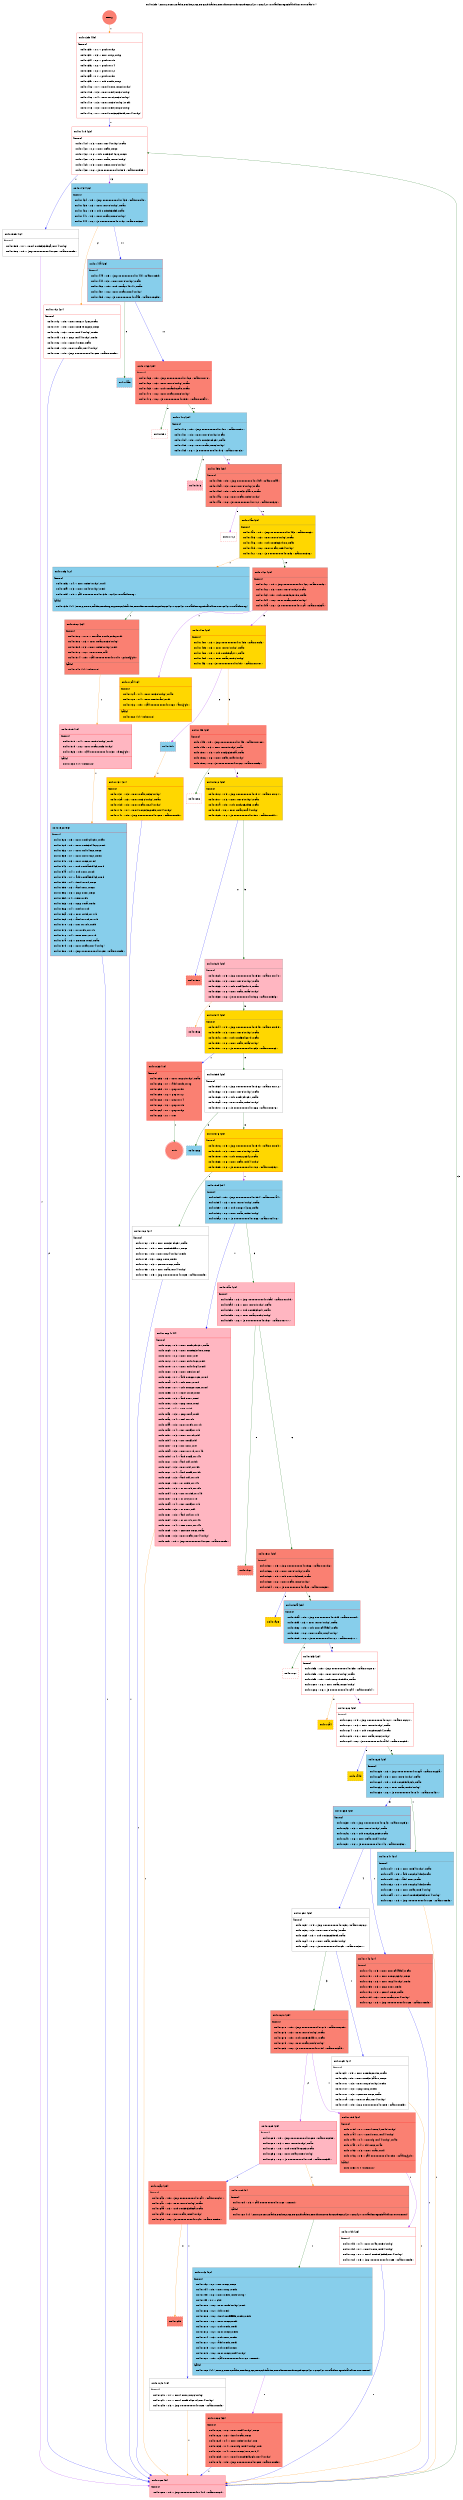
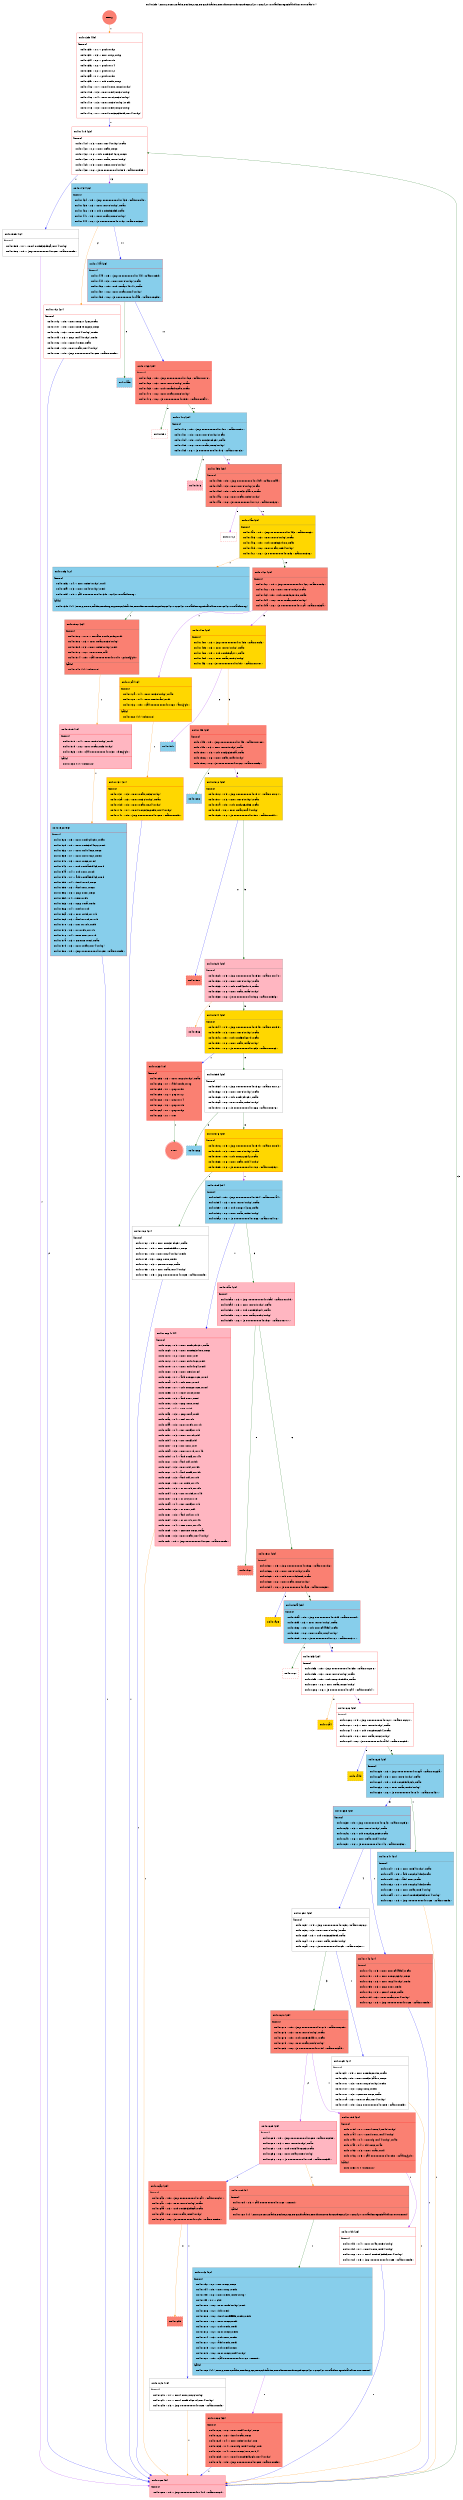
edge "0x401bd7" -> "0x401737 [21]": now "0x40172a [13]" -> "0x401737 [21]"
node "0x401ce2": fillcolor white -> skyblue
node "Exit": label "Exit" -> "Users"
